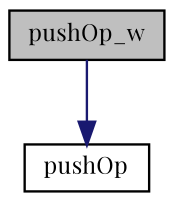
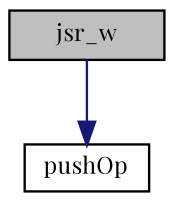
node "pushOp_w": label "pushOp_w" -> "jsr_w"
